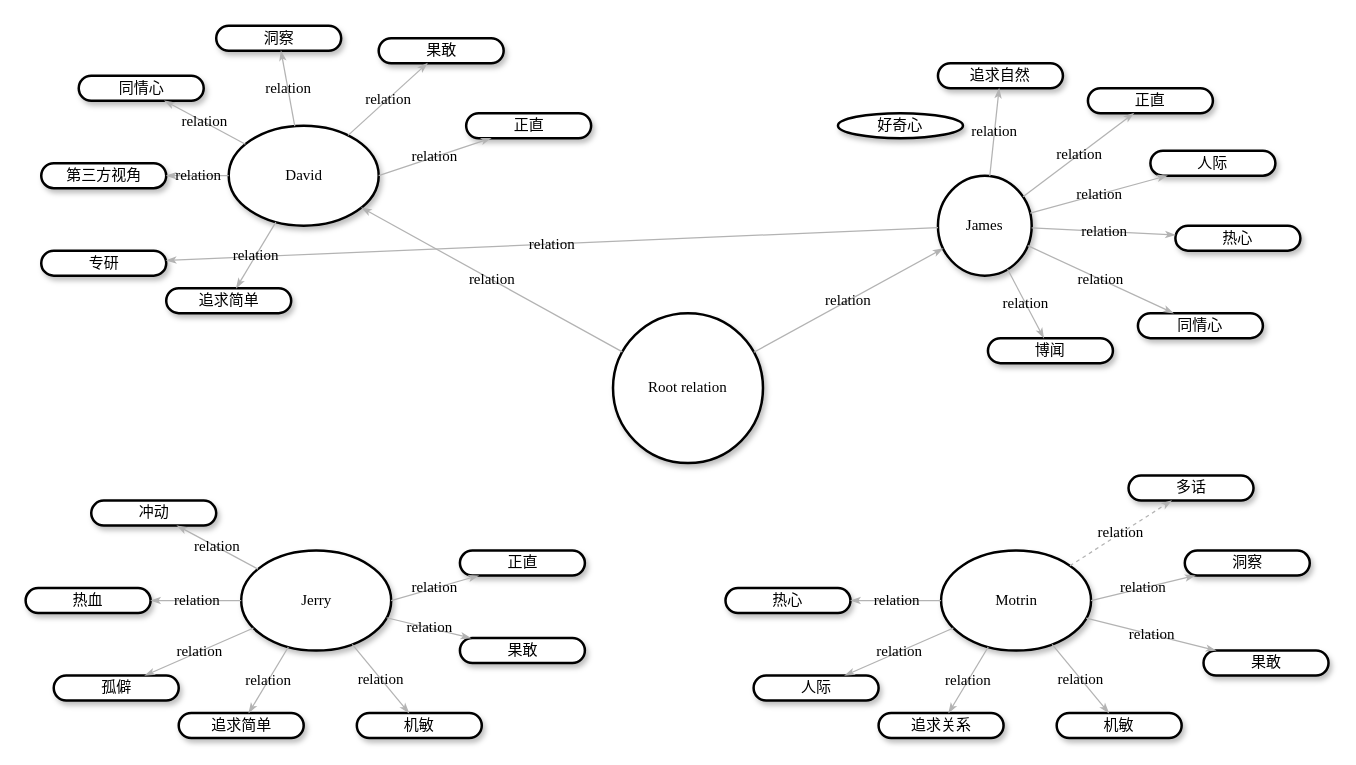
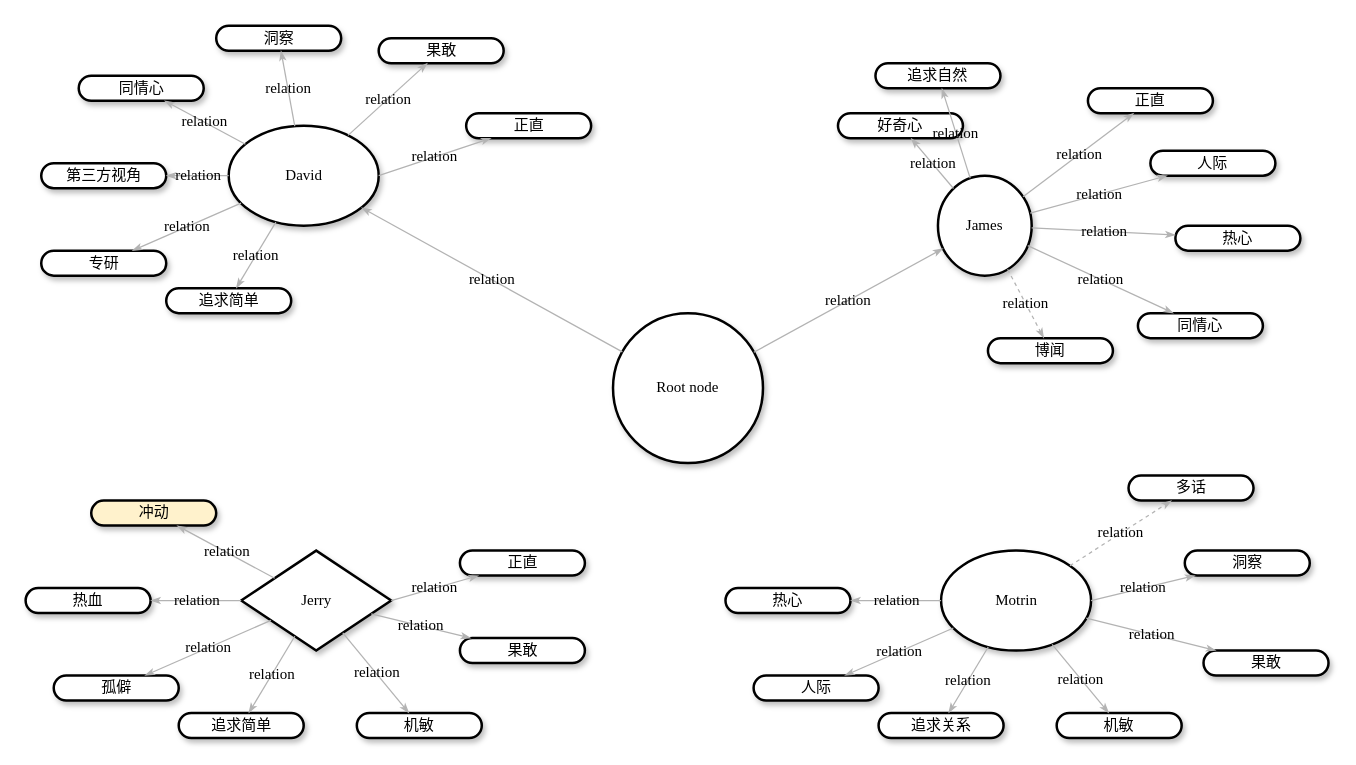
node "追求自然": moved (1001, 76) -> (938, 76)
node "好奇心": shape ellipse -> rounded rectangle
edge "David" -> "专研": added, label "relation"
edge "James" -> "专研": now "James" -> "好奇心"
edge "James" -> "博闻": style solid -> dashed
node "Root relation": label "Root relation" -> "Root node"
node "冲动": fillcolor #ffffff -> #fff2cc
node "Jerry": shape ellipse -> diamond
